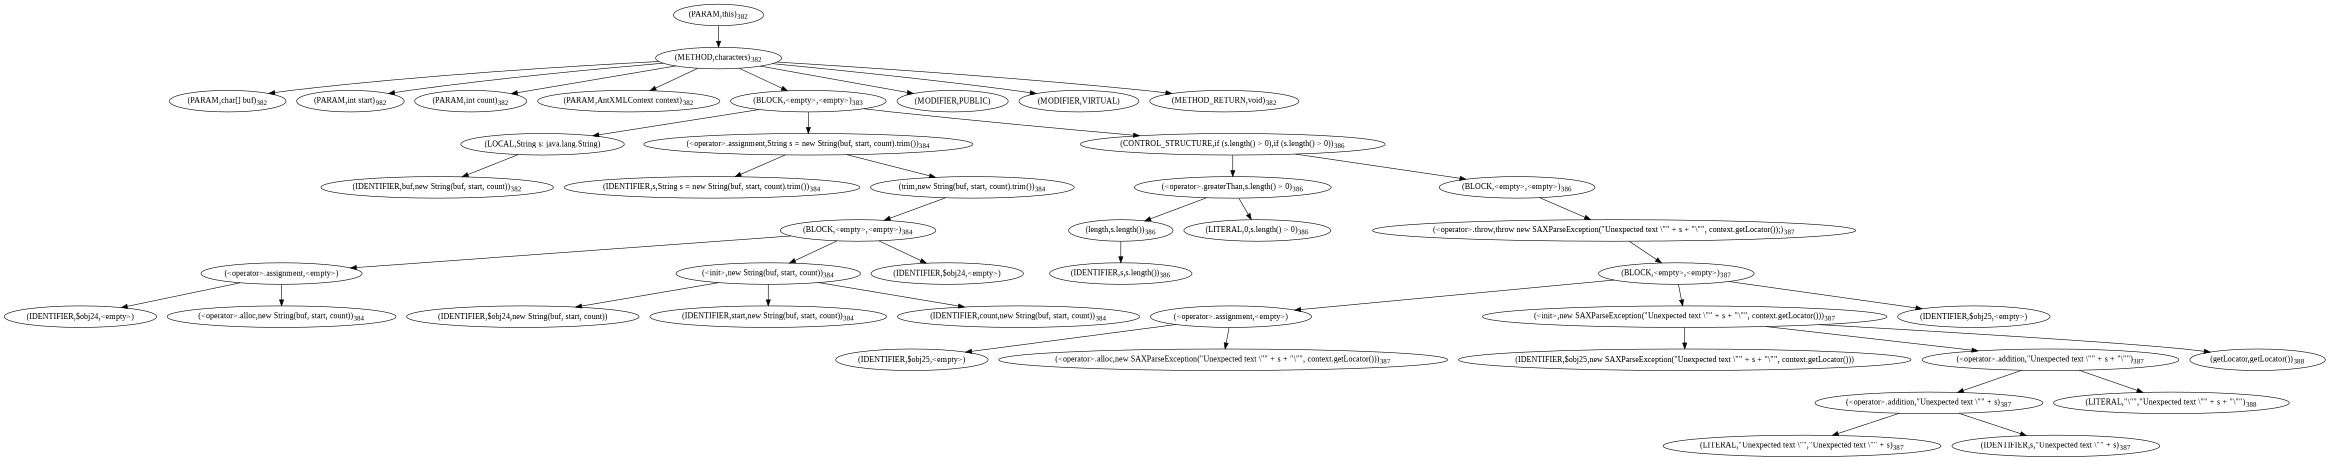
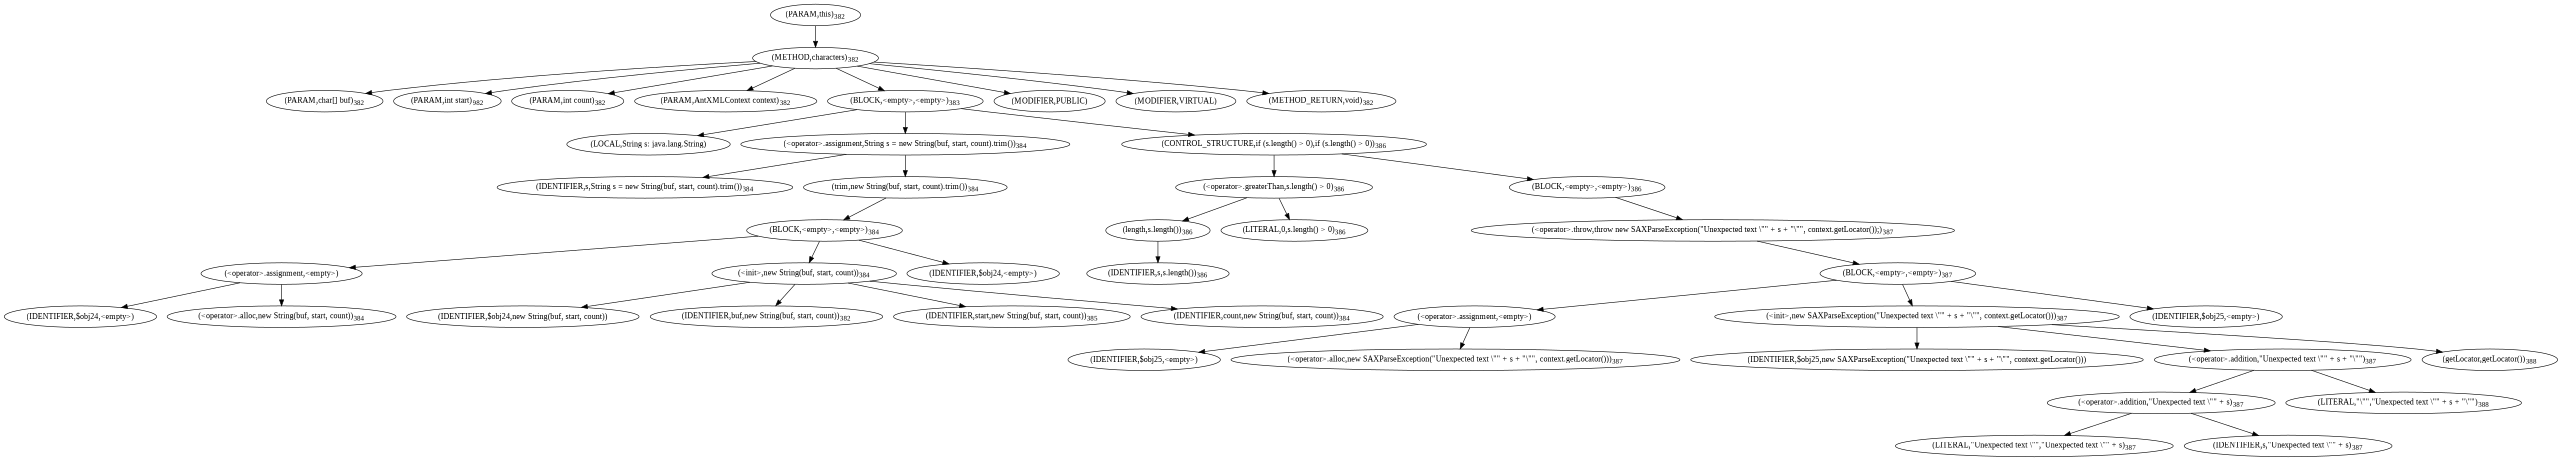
edge "(LOCAL,String s: java.lang.String)" -> "(IDENTIFIER,buf,new String(buf, start, count))": now "(<init>,new String(buf, start, count))" -> "(IDENTIFIER,buf,new String(buf, start, count))"
node "(IDENTIFIER,start,new String(buf, start, count))": text "384" -> "385"
